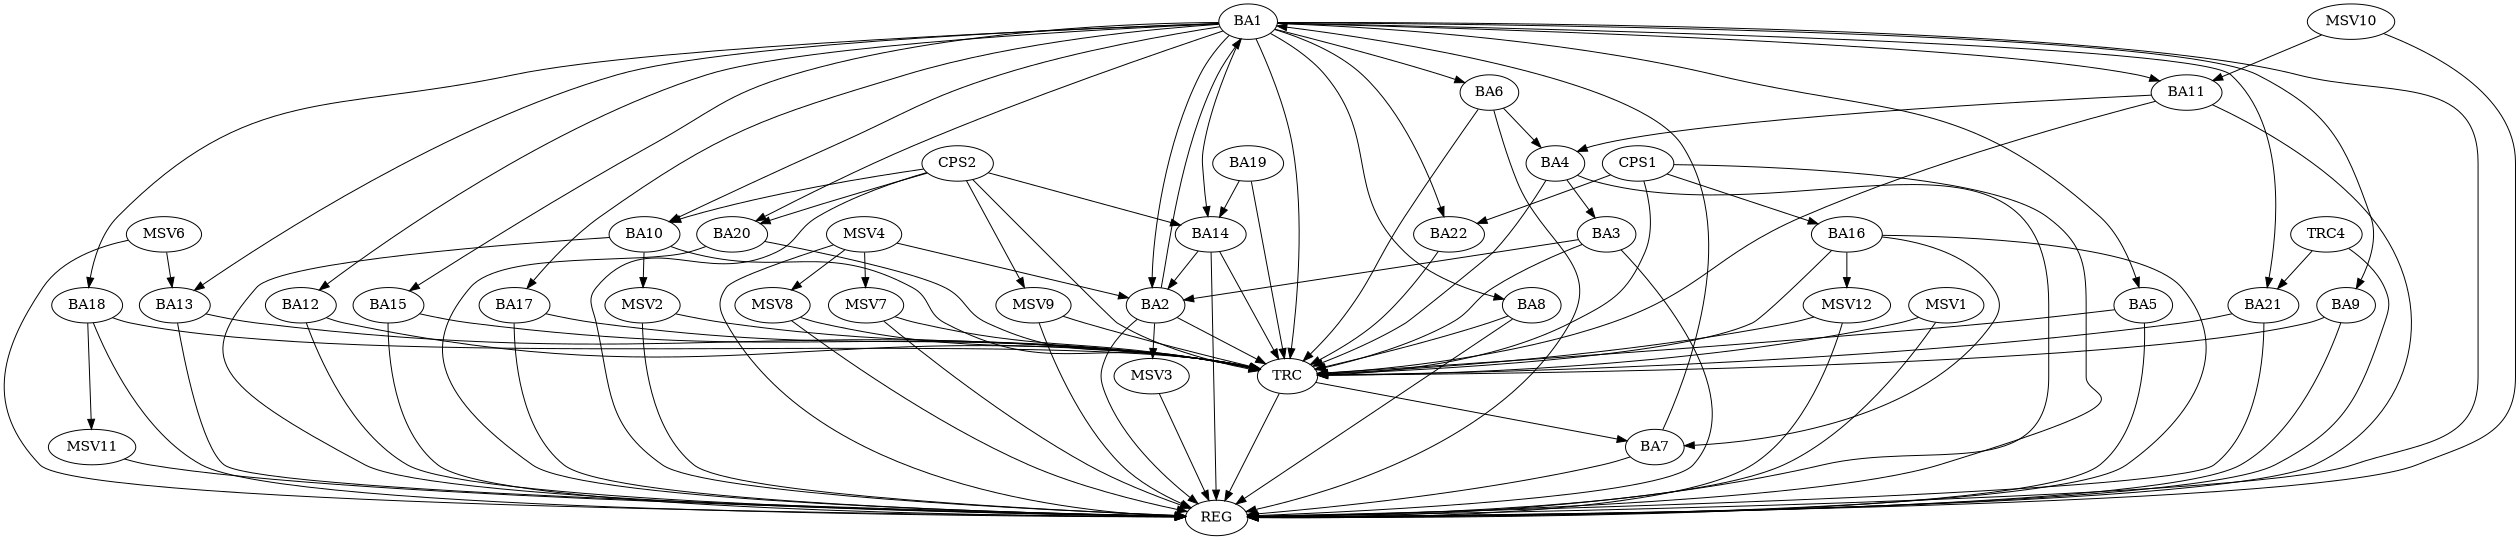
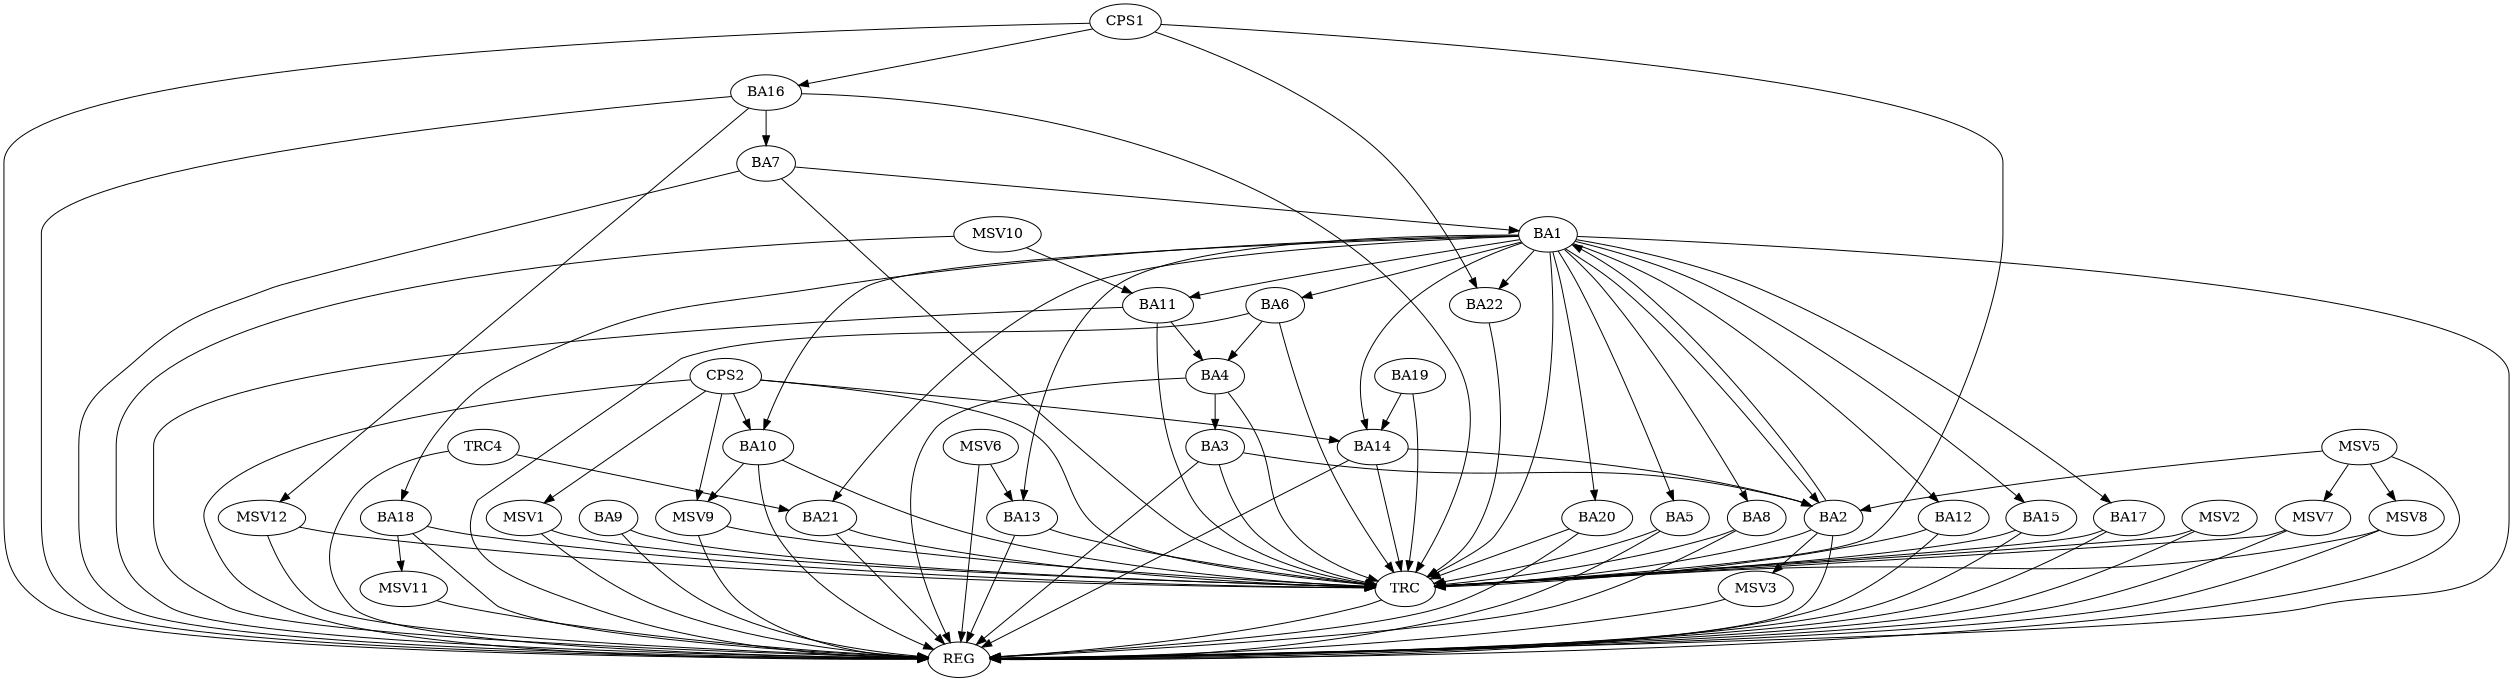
edge "BA1" -> "BA9": removed
edge "CPS2" -> "BA20": now "CPS2" -> "MSV1"
node "MSV4": label "MSV4" -> "MSV5"
edge "BA10" -> "MSV2": now "BA10" -> "MSV9"
edge "TRC" -> "BA7": reversed
